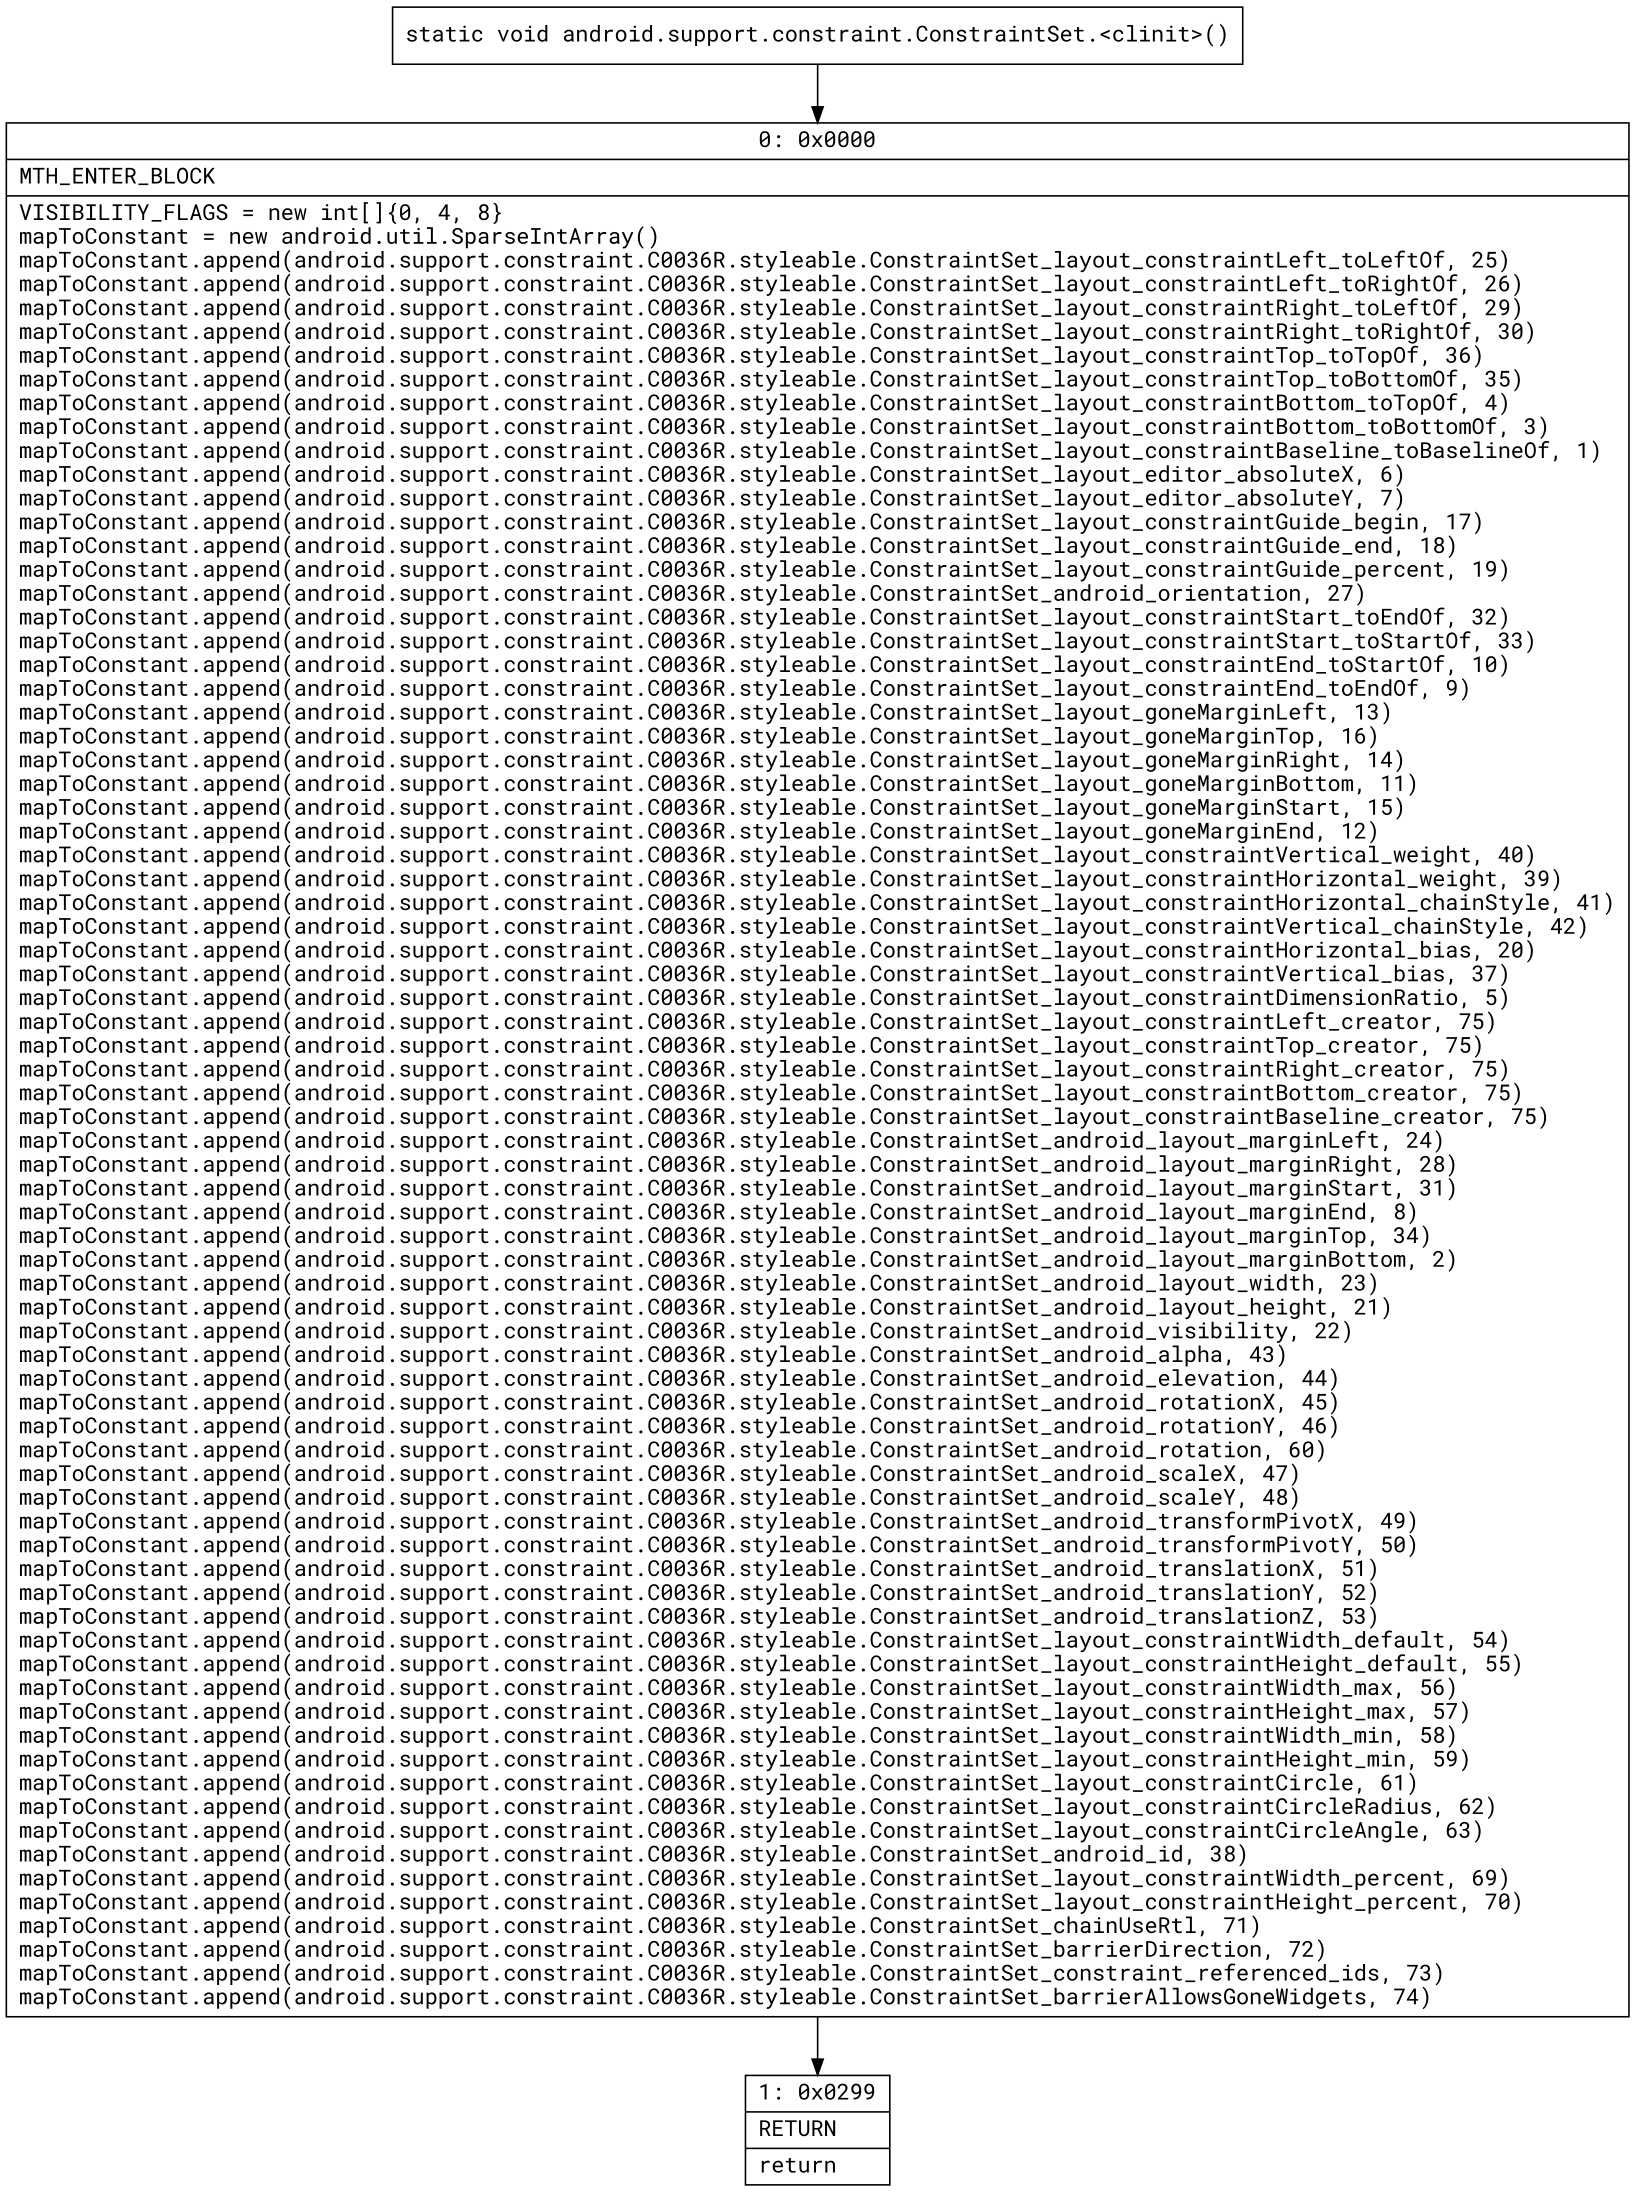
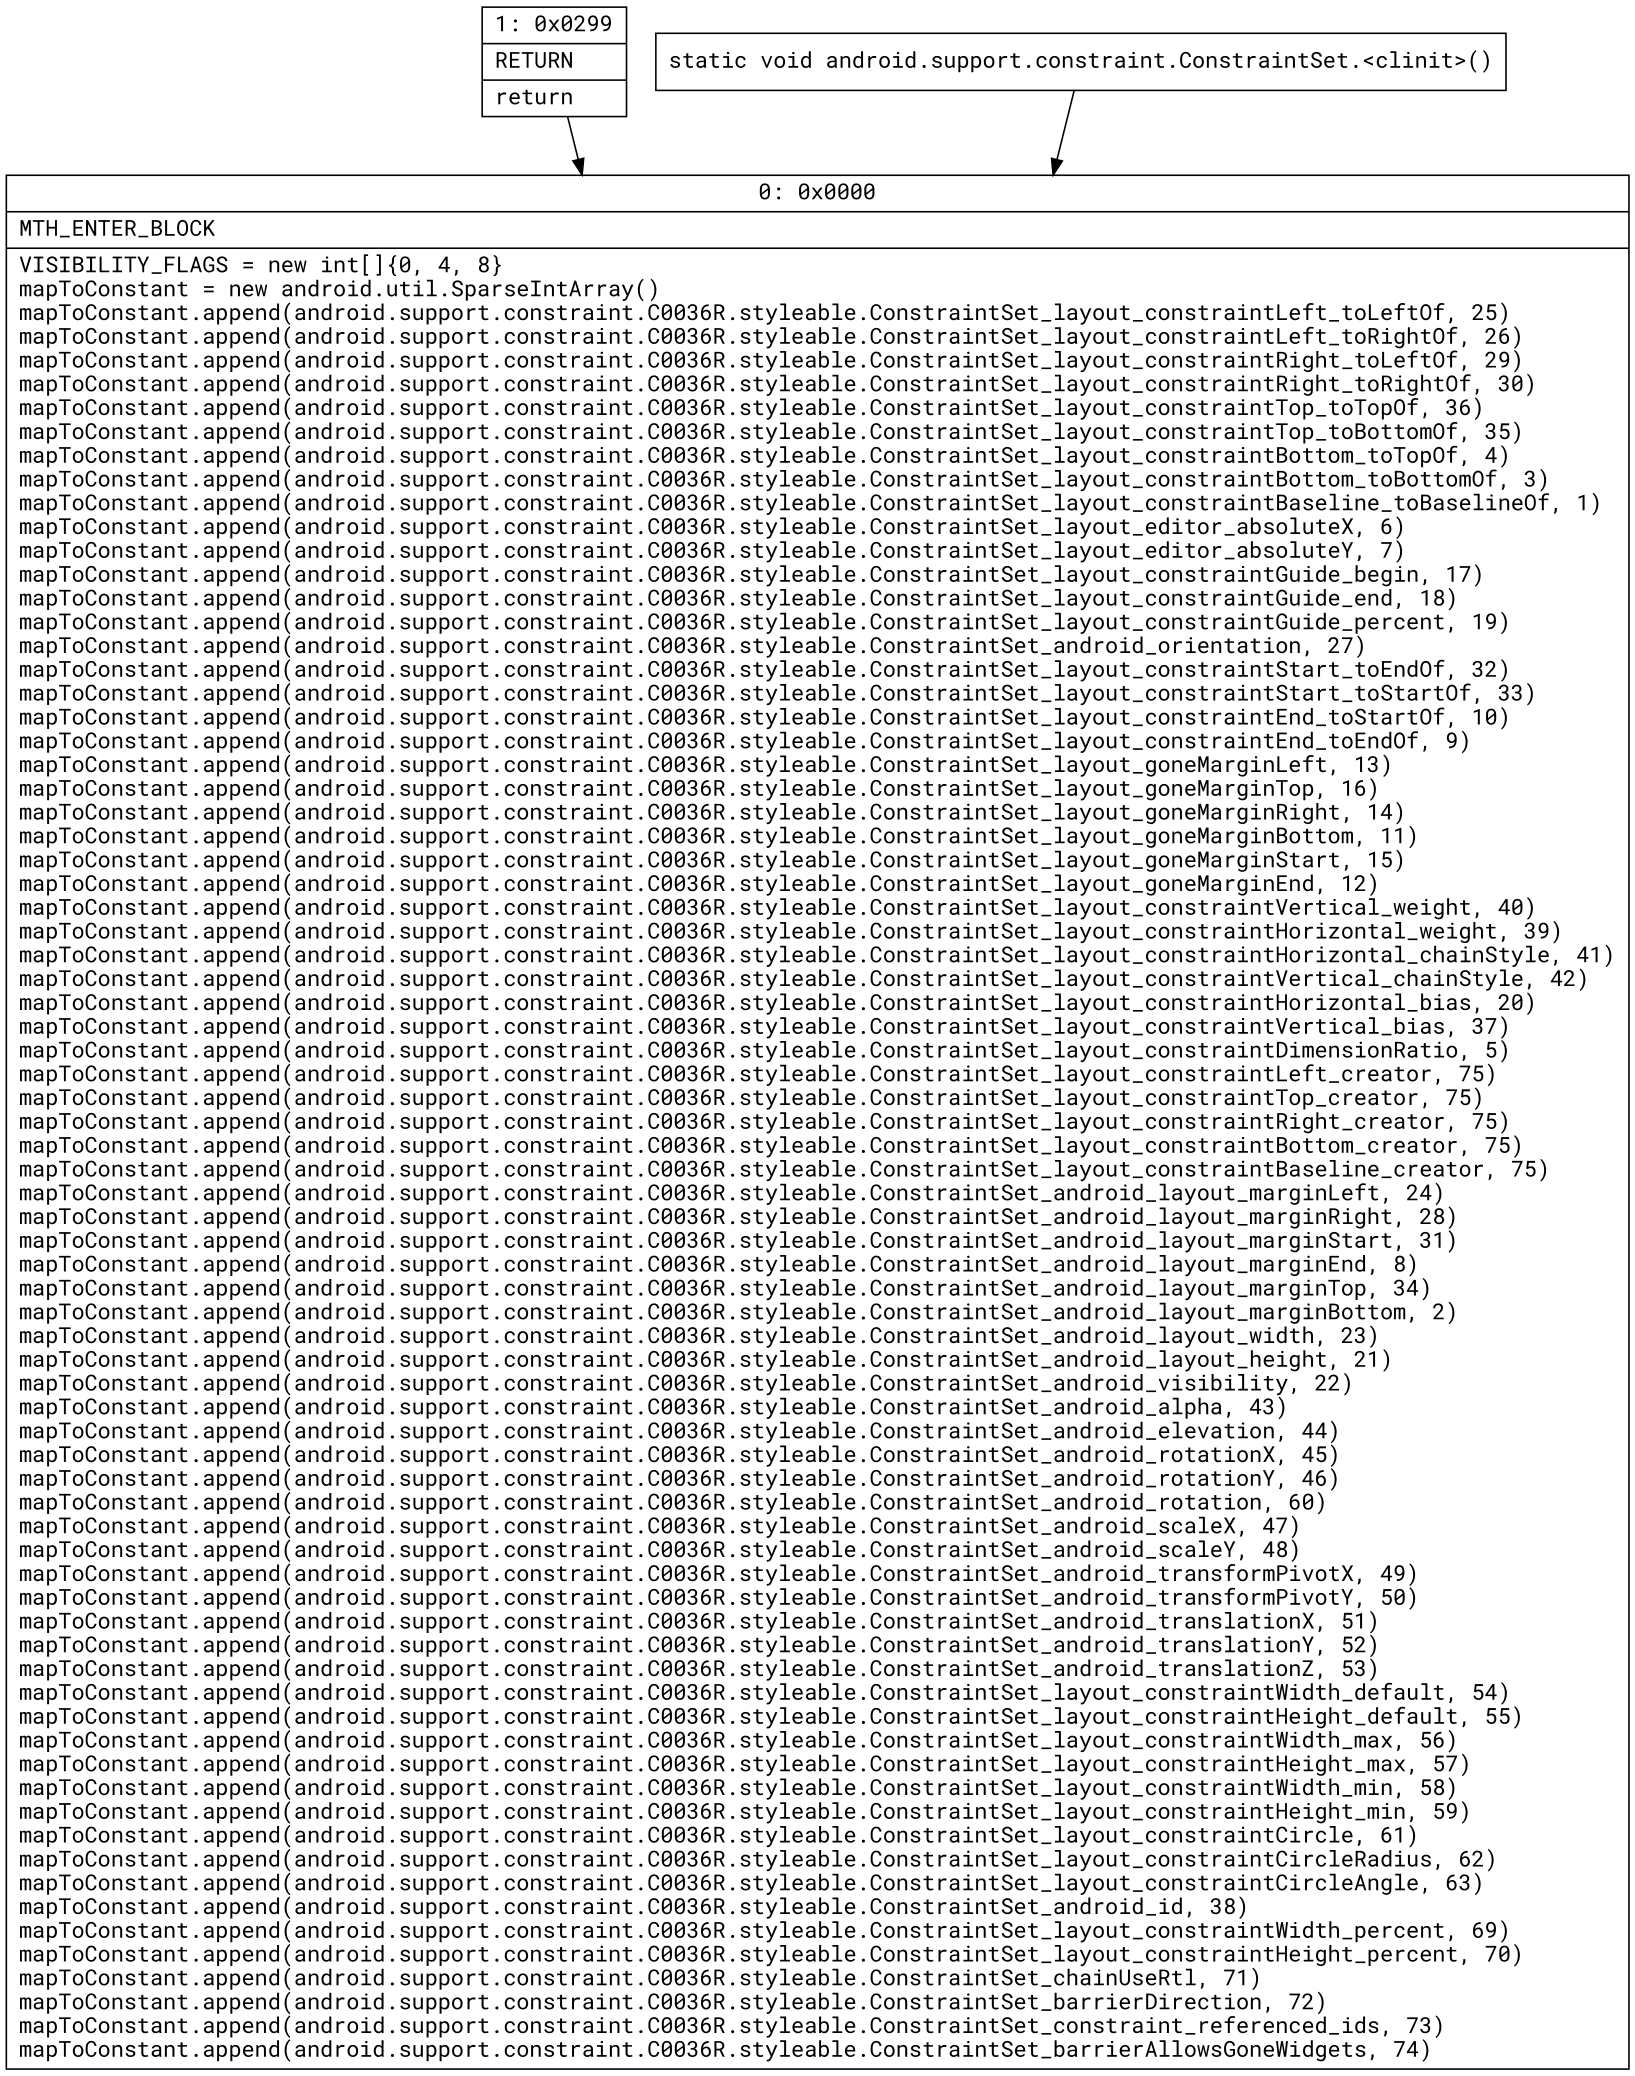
edge "0: 0x0000" -> "1: 0x0299": reversed
